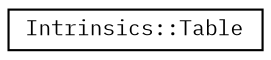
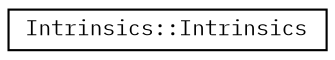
node "Intrinsics::Table": label "Intrinsics::Table" -> "Intrinsics::Intrinsics"
